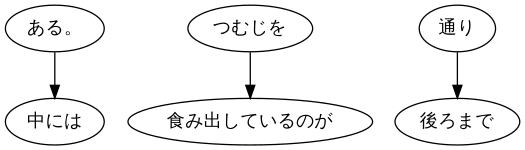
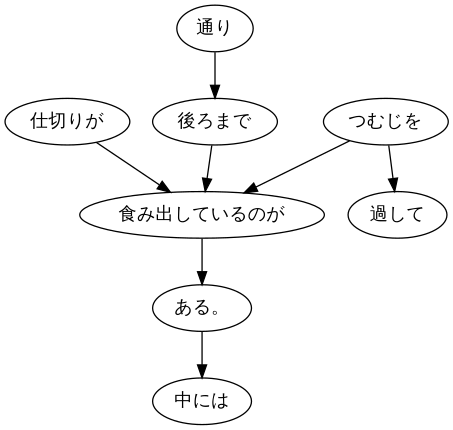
node "仕切りが": added
edge "後ろまで" -> "食み出しているのが": added
node "過して": added
edge "食み出しているのが" -> "ある。": added
